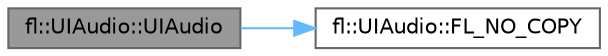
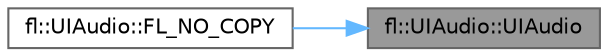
edge "fl::UIAudio::UIAudio" -> "fl::UIAudio::FL_NO_COPY": reversed
